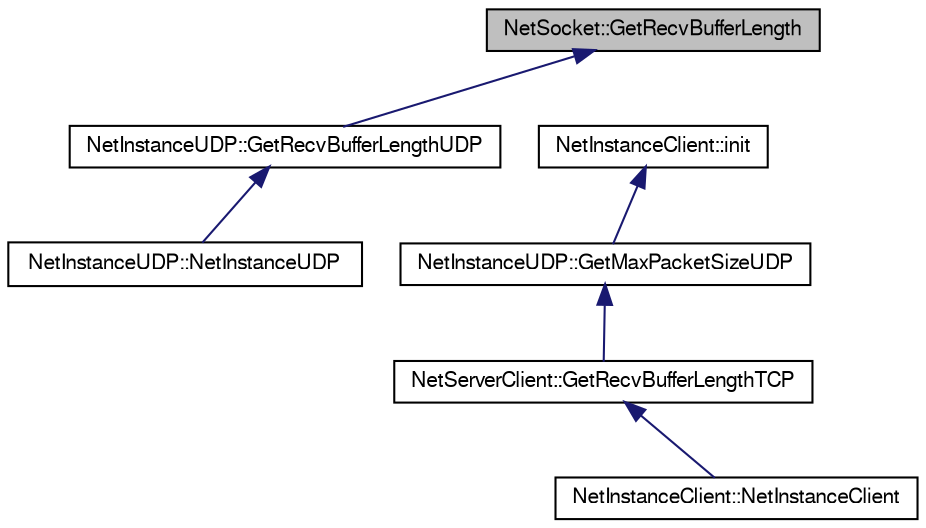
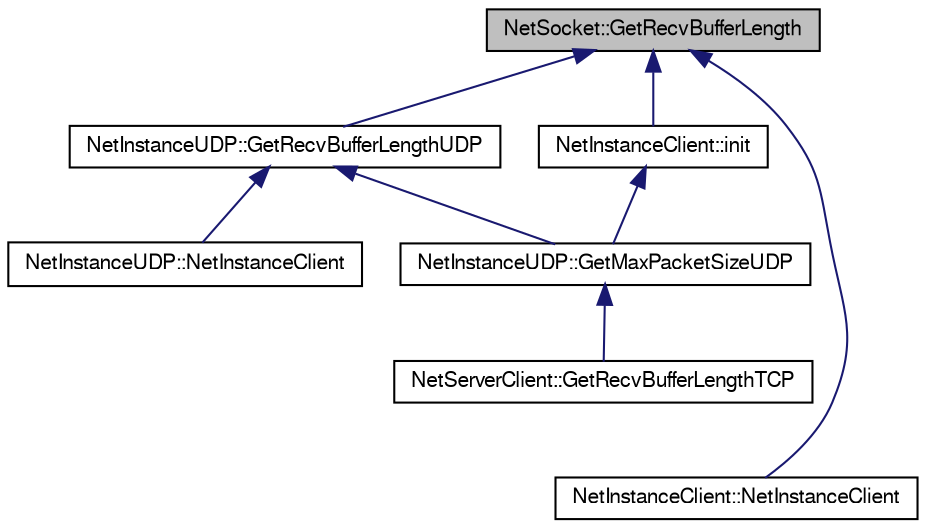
edge "NetInstanceClient::init" -> "NetSocket::GetRecvBufferLength": added
edge "NetInstanceUDP::GetMaxPacketSizeUDP" -> "NetInstanceUDP::GetRecvBufferLengthUDP": added
node "NetInstanceUDP::NetInstanceUDP": label "NetInstanceUDP::NetInstanceUDP" -> "NetInstanceUDP::NetInstanceClient"
edge "NetInstanceClient::NetInstanceClient" -> "NetServerClient::GetRecvBufferLengthTCP": now "NetInstanceClient::NetInstanceClient" -> "NetSocket::GetRecvBufferLength"
